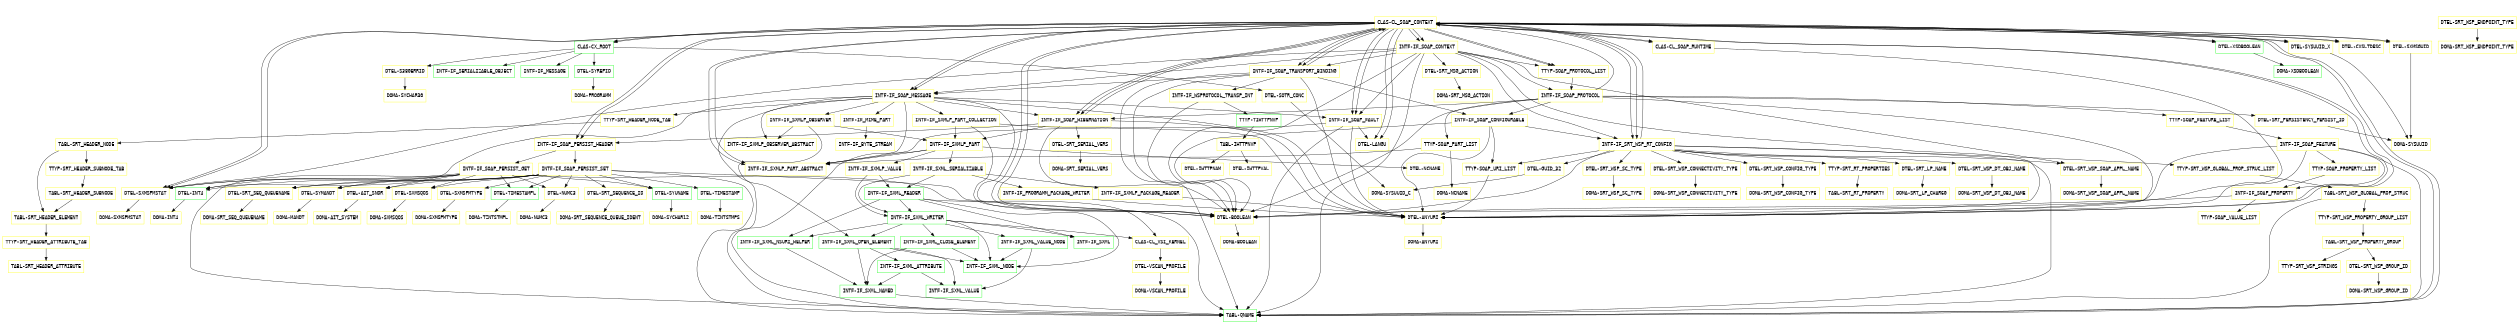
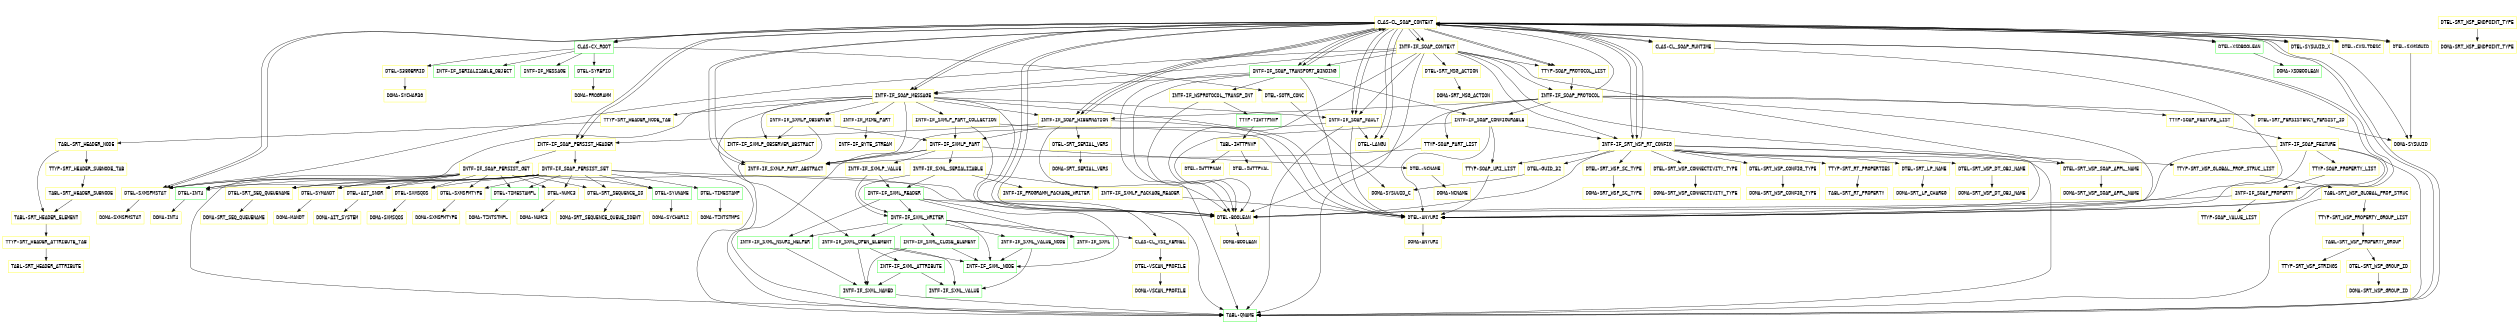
node "INTF-IF_SOAP_TRANSPORT_BINDING": color yellow -> green
edge "TTYP-SOAP_PART_LIST" -> "DOMA-NCNAME": now "DTEL-NCNAME" -> "DOMA-NCNAME"
edge "INTF-IF_SOAP_PERSIST_GET" -> "DTEL-SXMSPMTYPE": added
edge "INTF-IF_SOAP_PERSIST_GET" -> "DTEL-SRT_SEQUENCE_ID": added
edge "INTF-IF_PROGRAMM_PACKAGE_WRITER" -> "DTEL-ANYURI": removed
